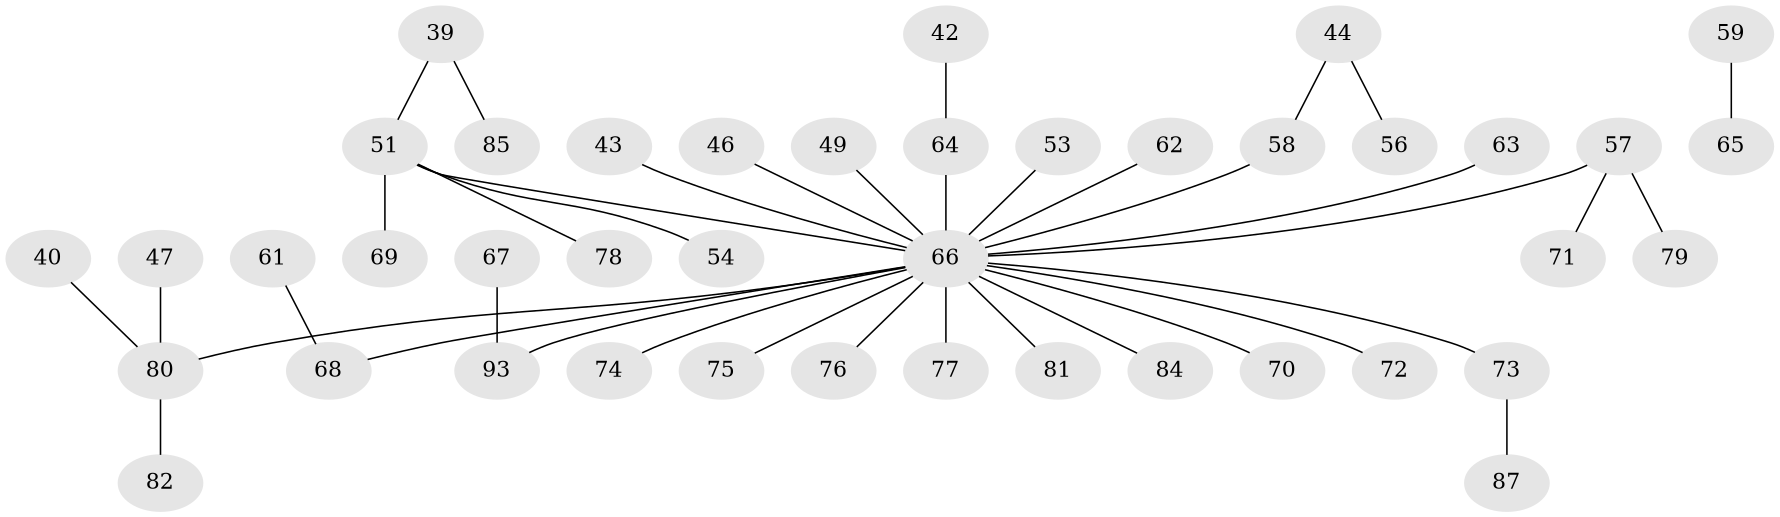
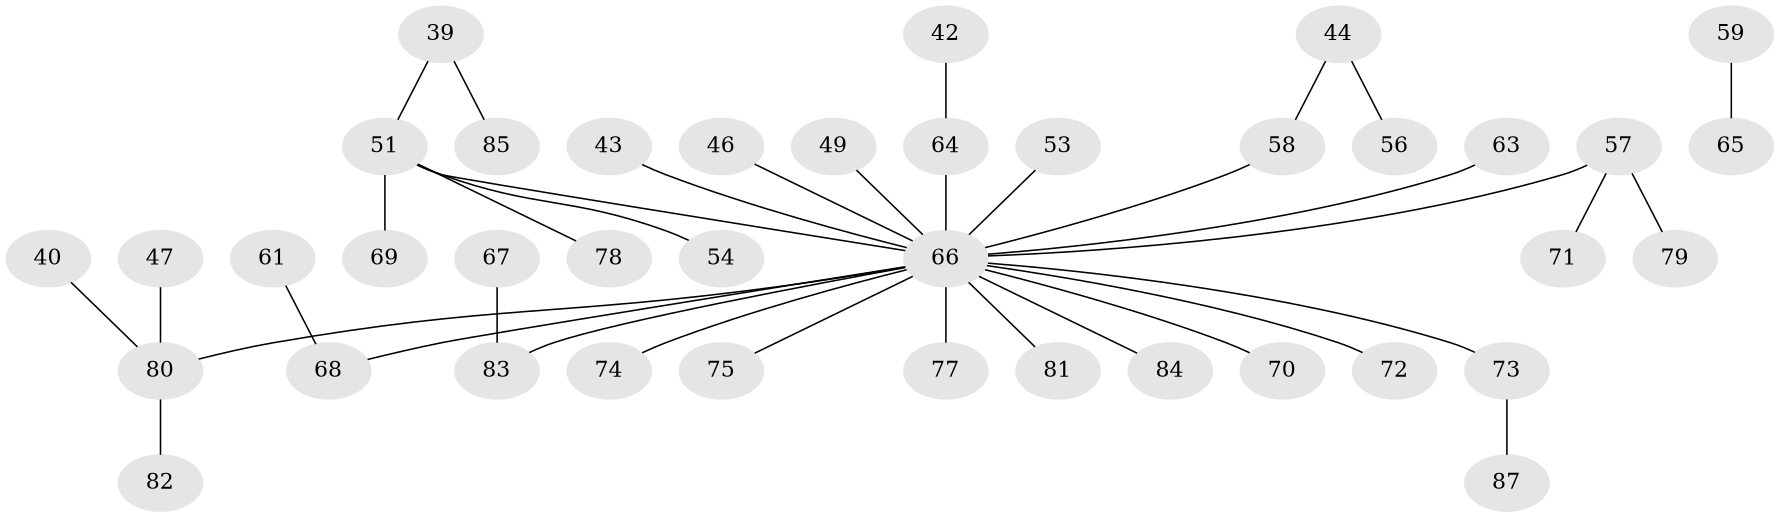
node "62": removed
node "93": label "93" -> "83"
node "76": removed
